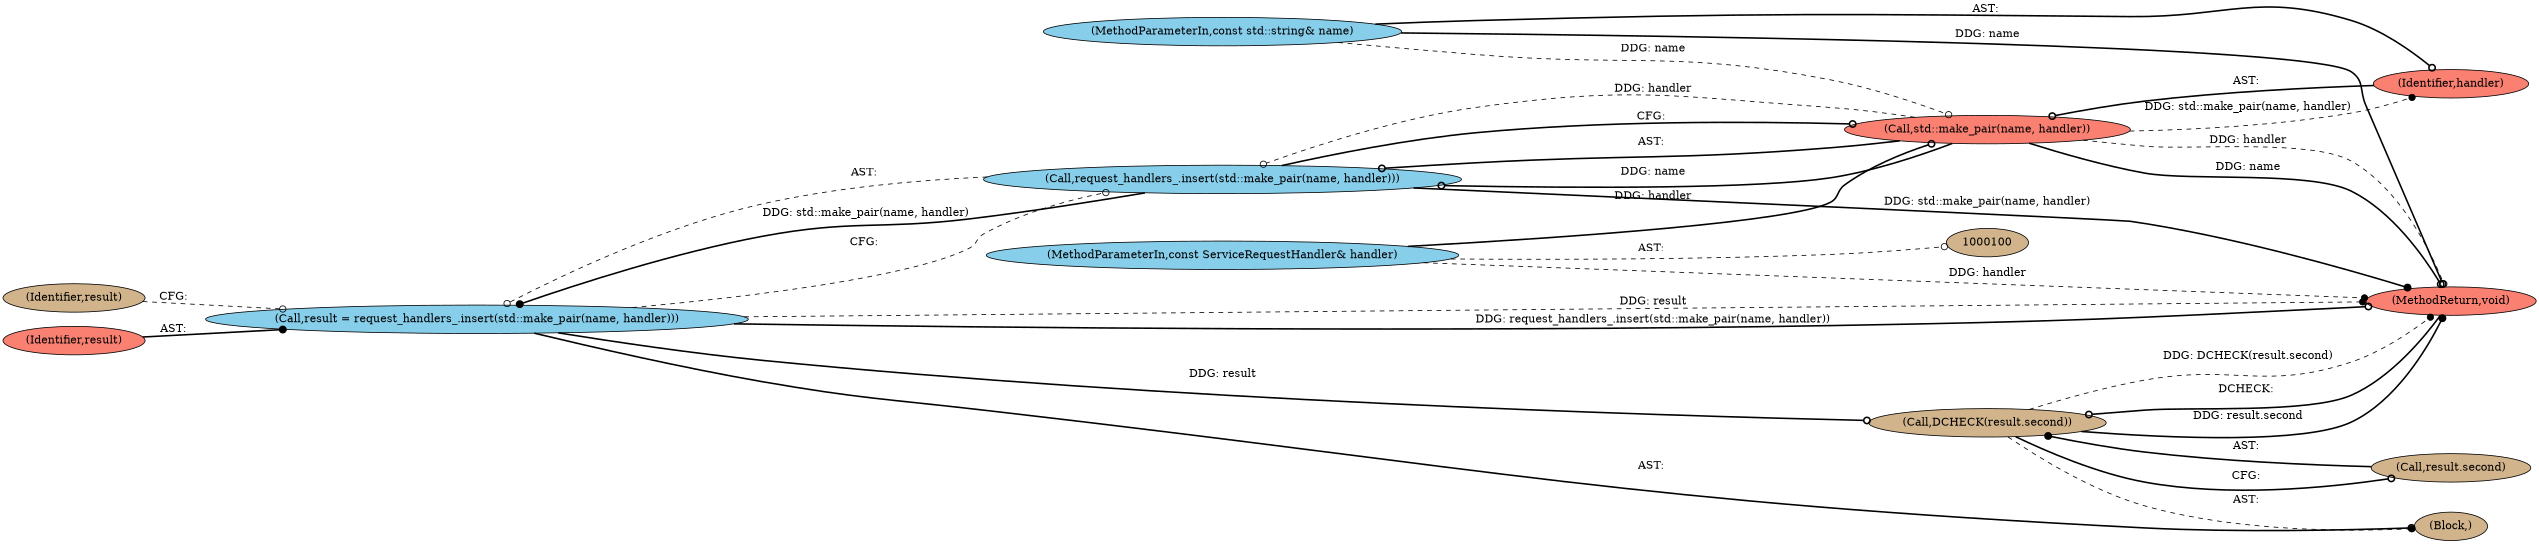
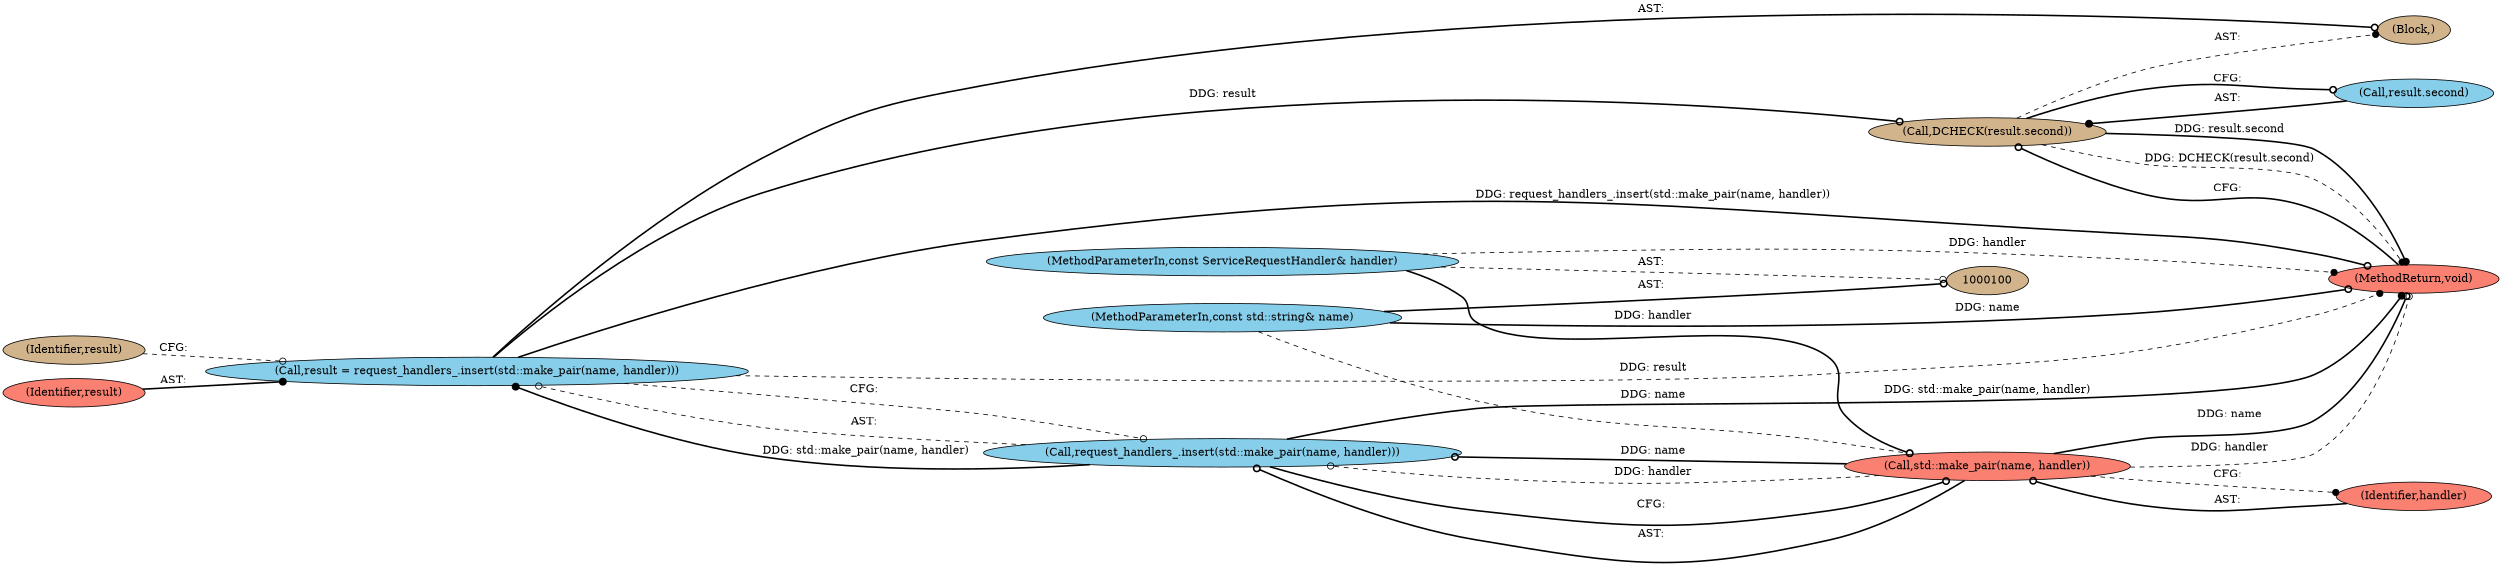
edge "(MethodParameterIn,const std::string& name)" -> "(Identifier,handler)": now "(MethodParameterIn,const std::string& name)" -> "1000100"
edge "(Call,std::make_pair(name, handler))" -> "(Identifier,handler)": label "DDG: std::make_pair(name, handler)" -> "CFG: "
edge "(MethodReturn,void)" -> "(Call,DCHECK(result.second))": label "DCHECK: " -> "CFG: "
node "(Call,result.second)": fillcolor tan -> skyblue
